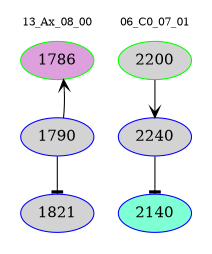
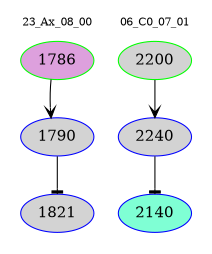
cluster "13_Ax_08_00": label "13_Ax_08_00" -> "23_Ax_08_00"
edge "1790" -> "1786": reversed
